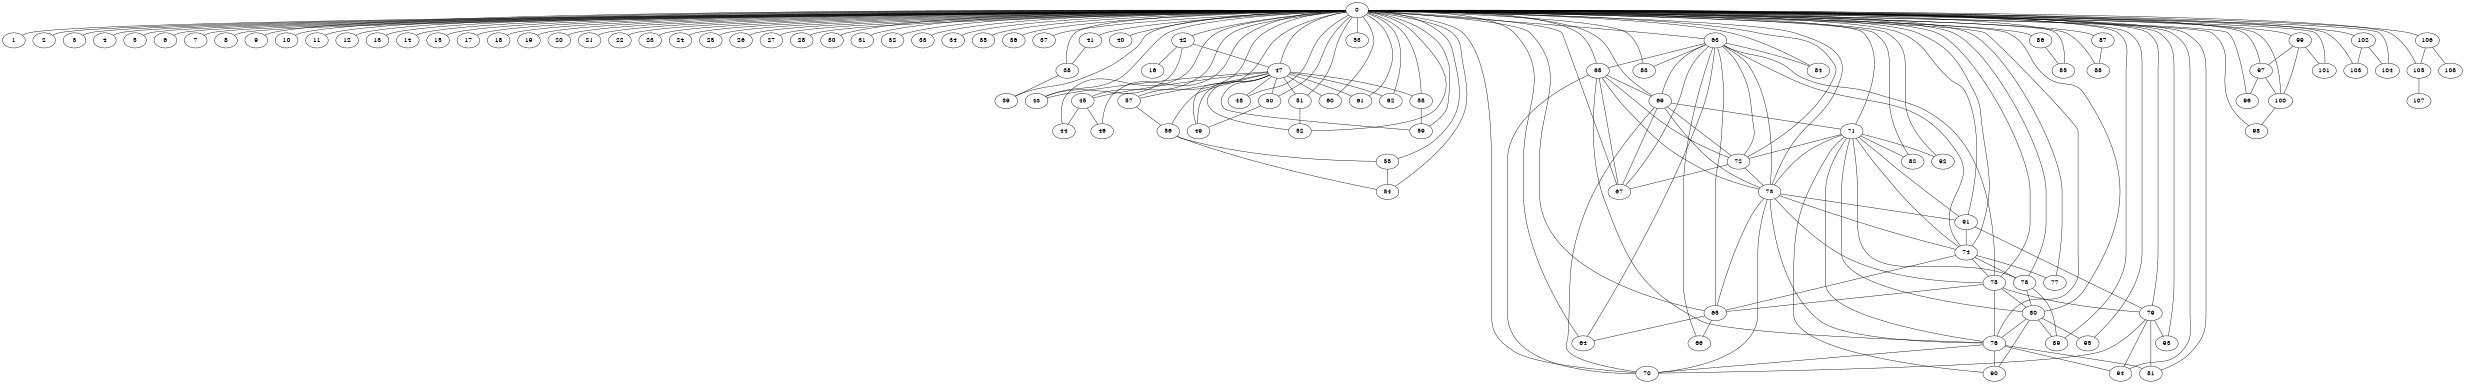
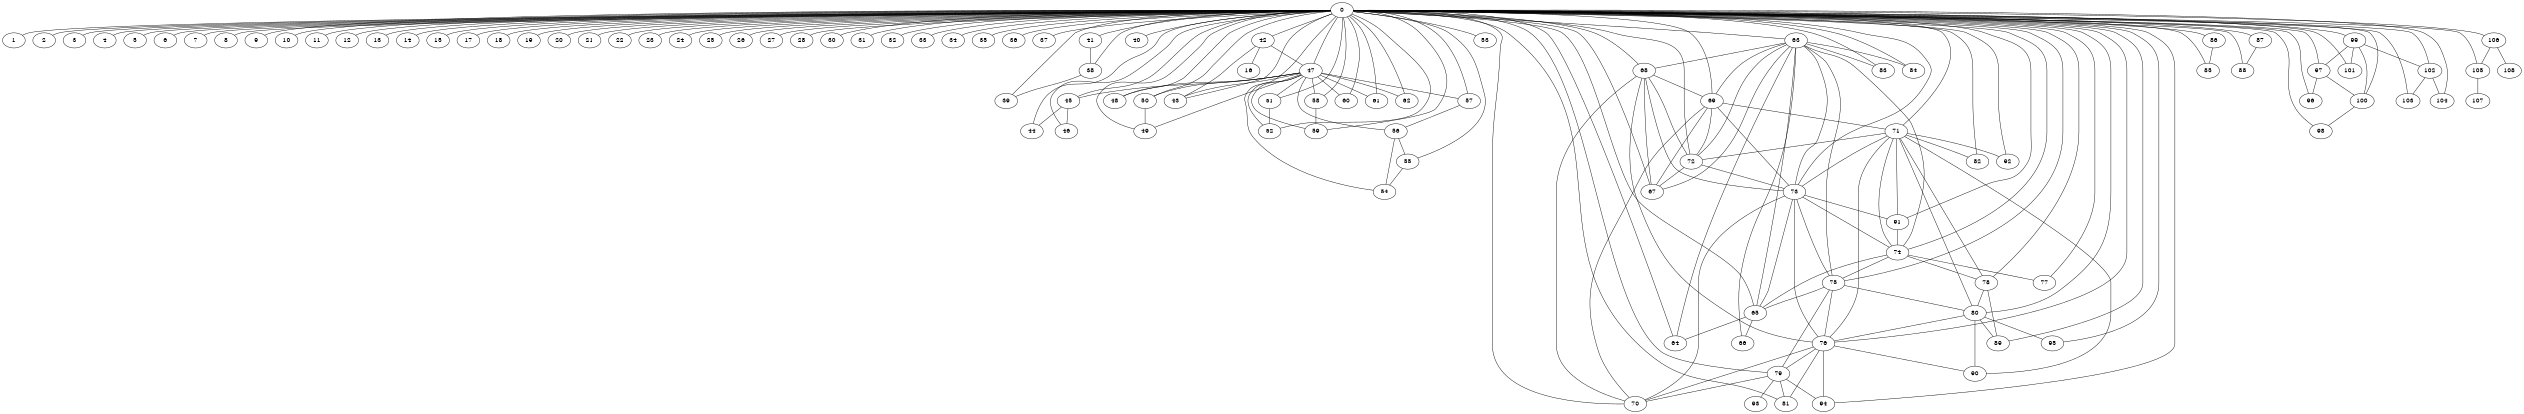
edge "0" -- "93": removed
edge "99" -- "102": added
edge "91" -- "79": now "76" -- "79"
